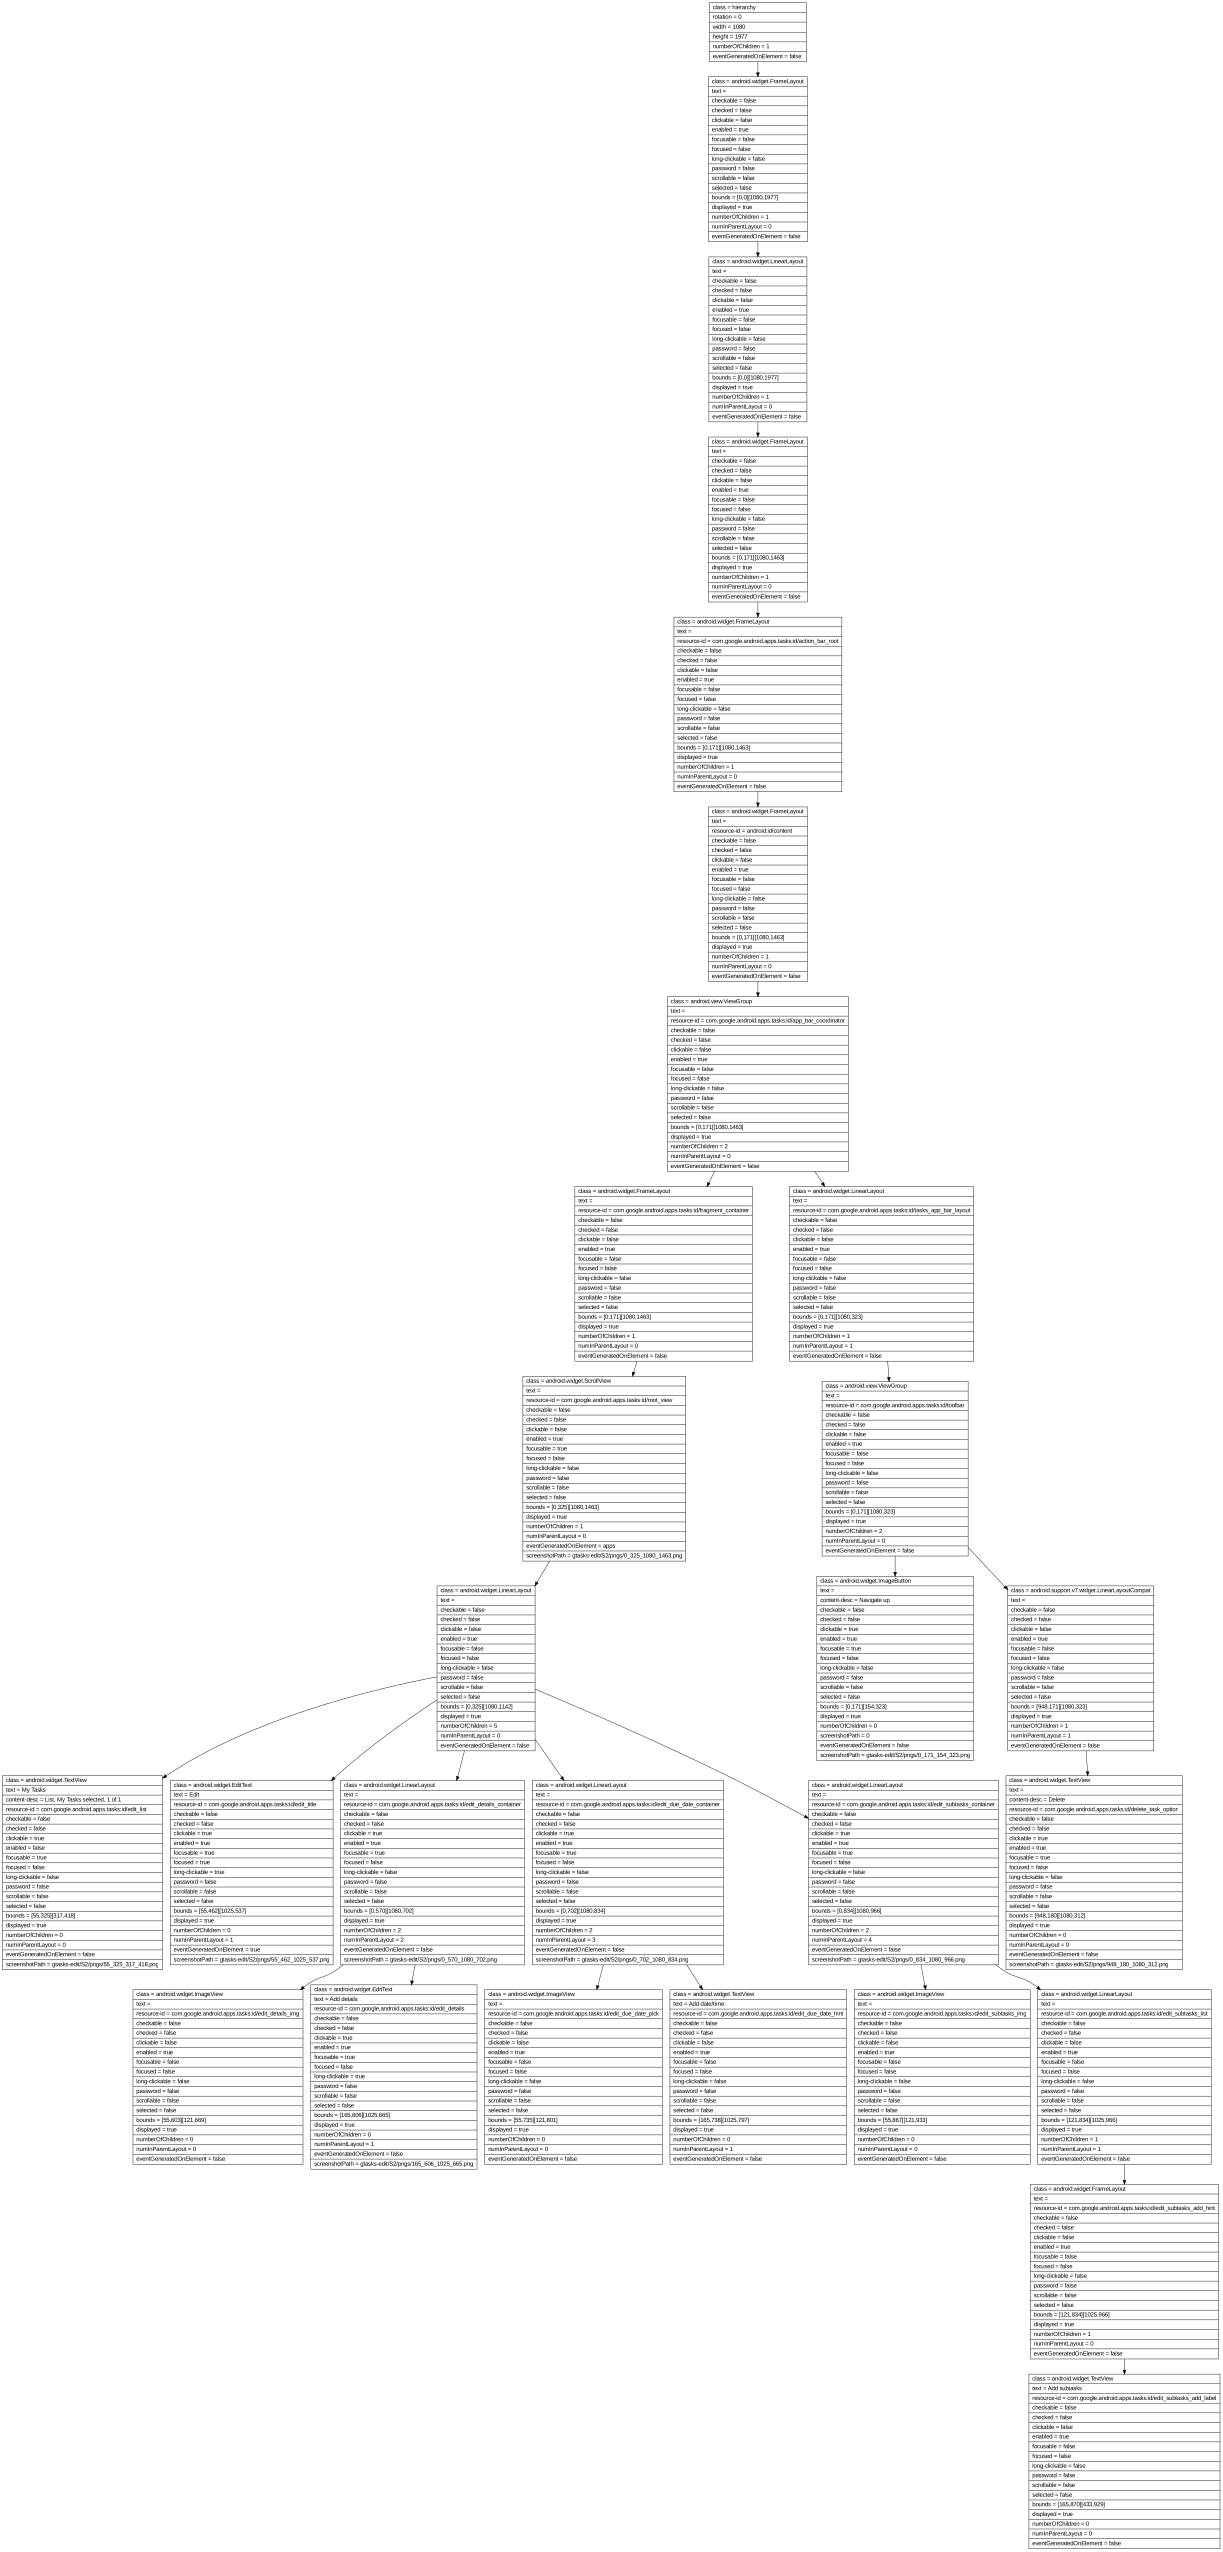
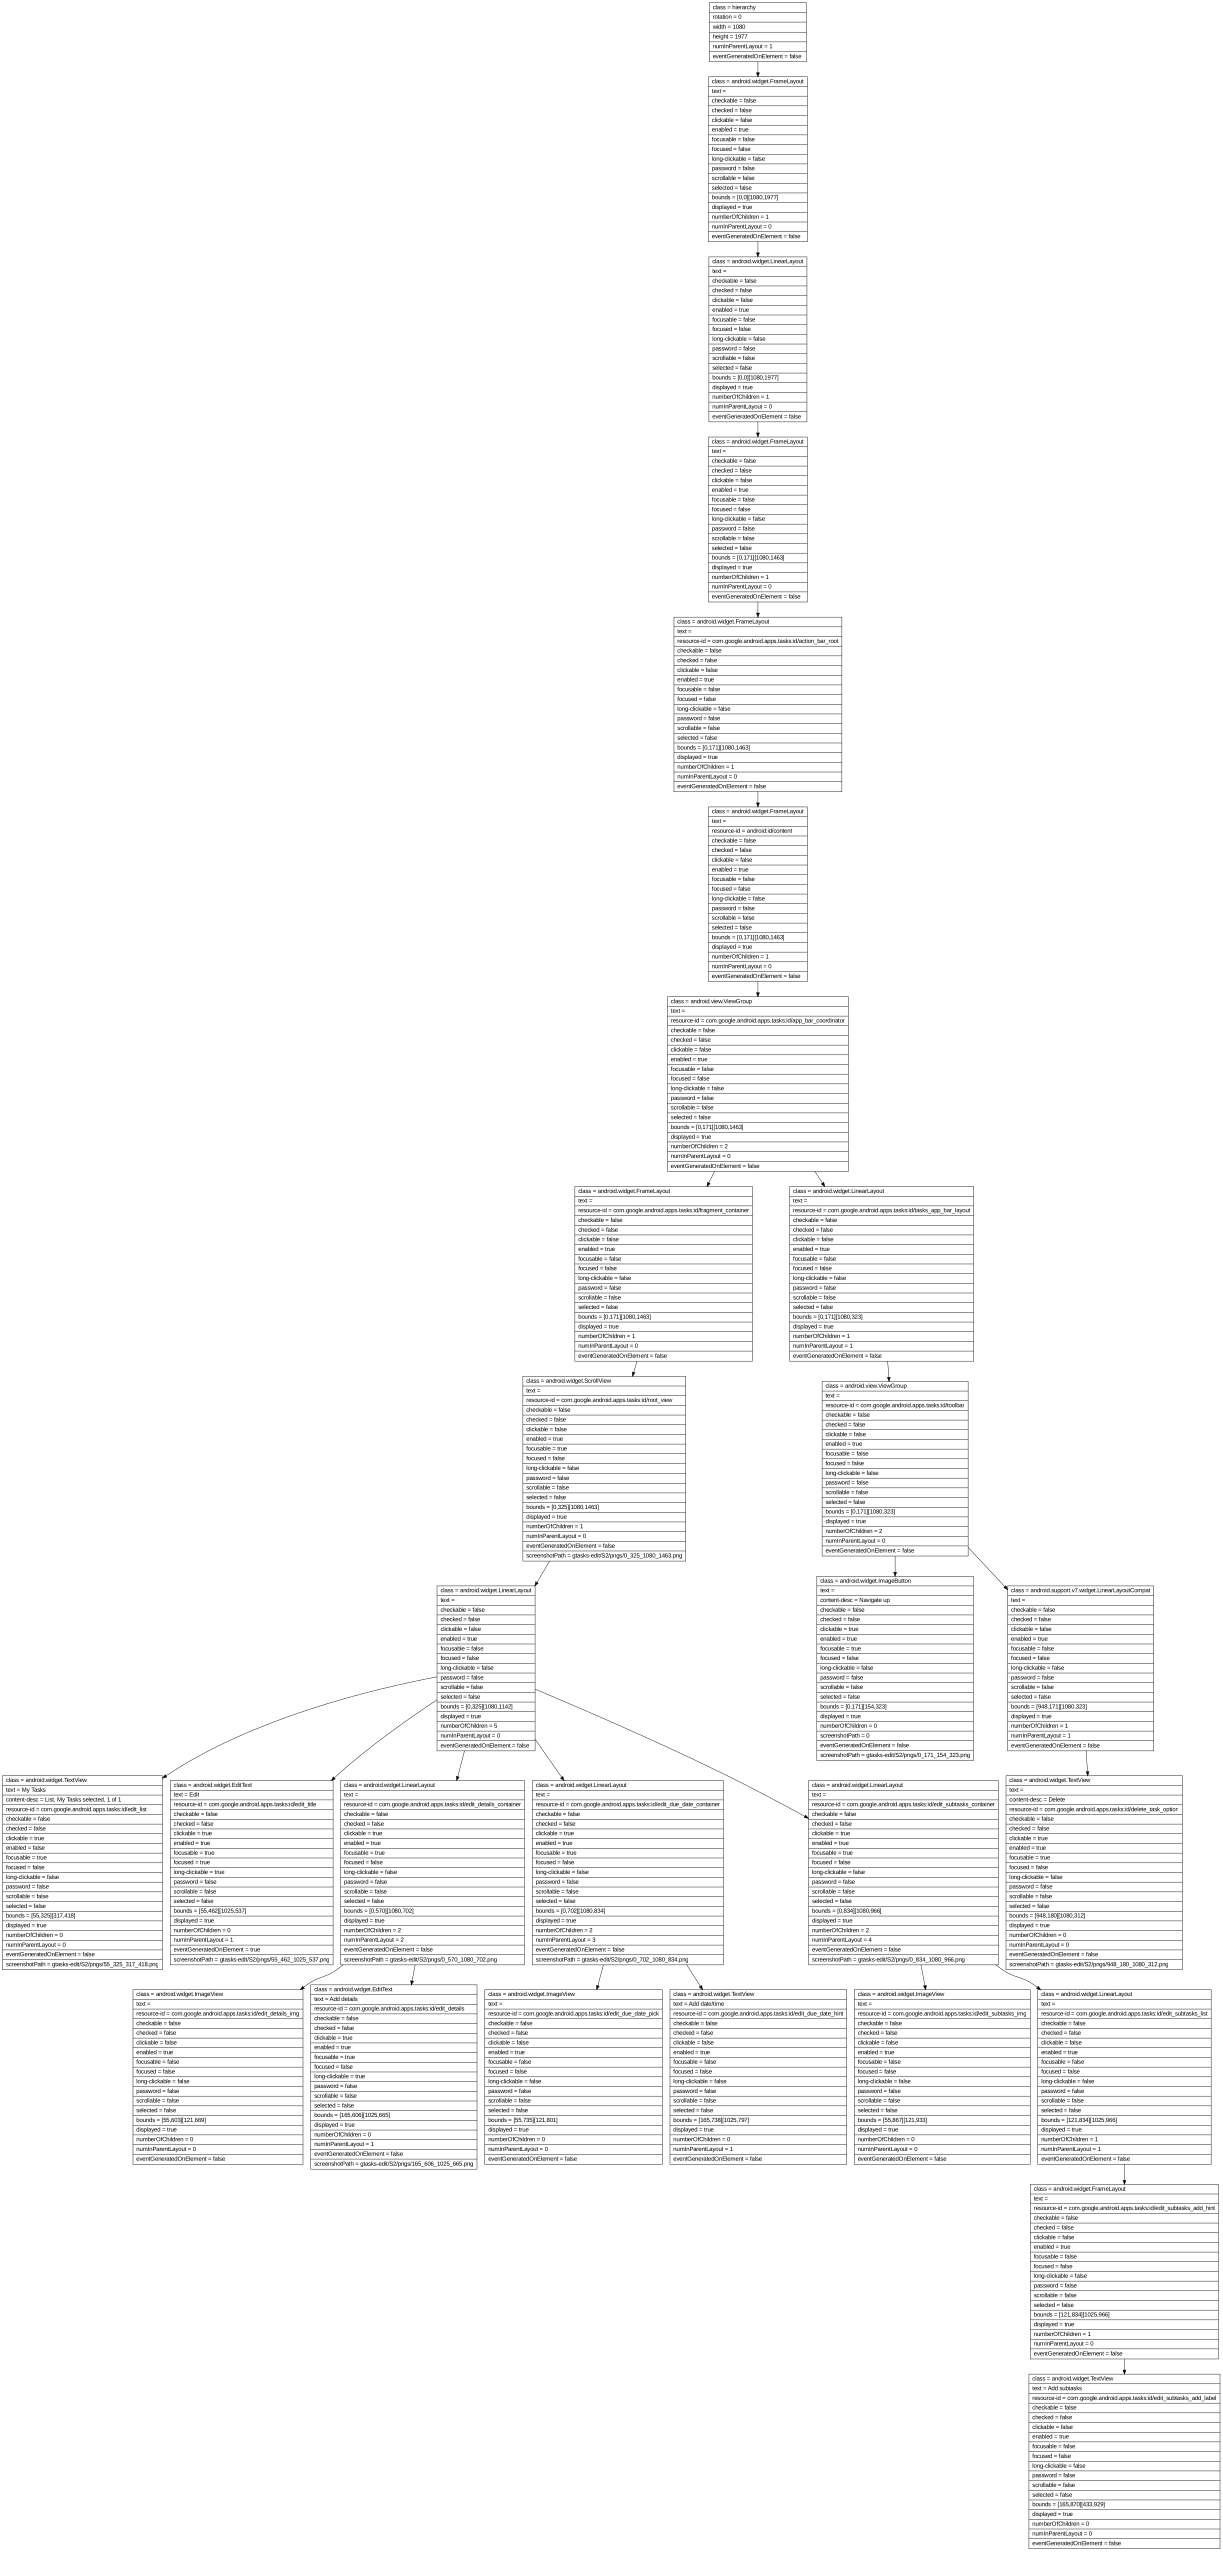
node "class = hierarchy": text "numberOfChildren = 1" -> "numInParentLayout = 1"
node "class = android.widget.ScrollView": text "eventGeneratedOnElement = apps" -> "eventGeneratedOnElement = false"
